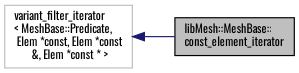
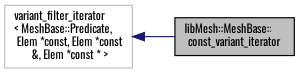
node "libMesh::MeshBase:: const_element_iterator": label "libMesh::MeshBase:: const_element_iterator" -> "libMesh::MeshBase:: const_variant_iterator"
